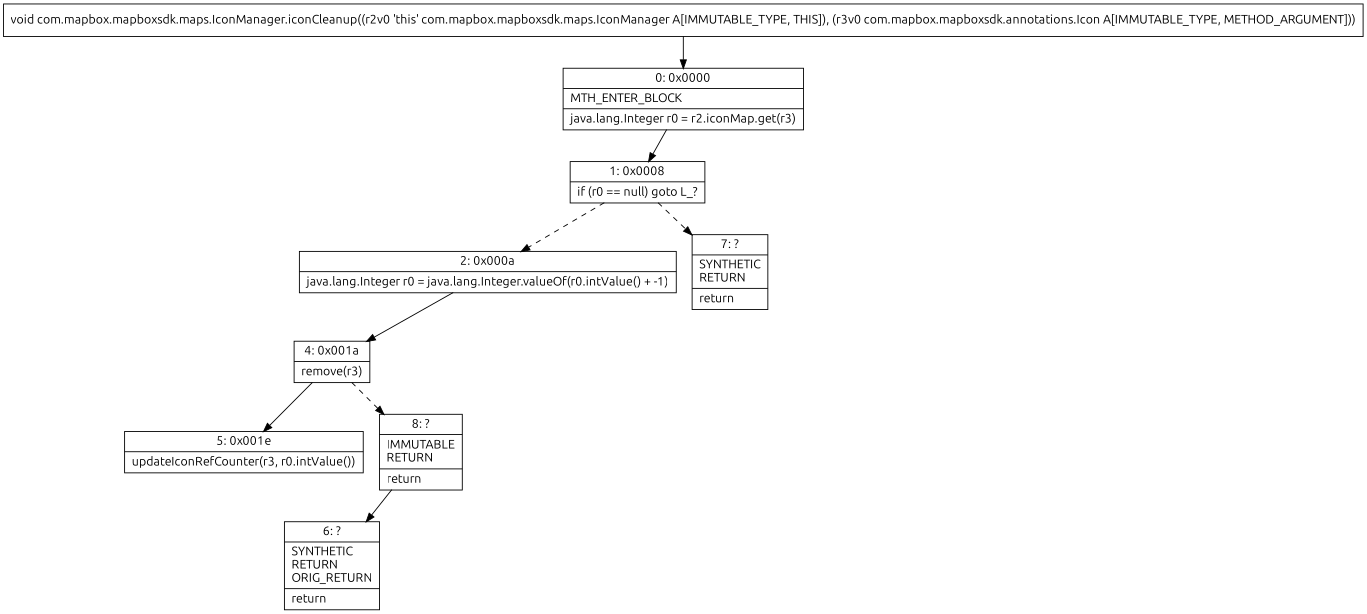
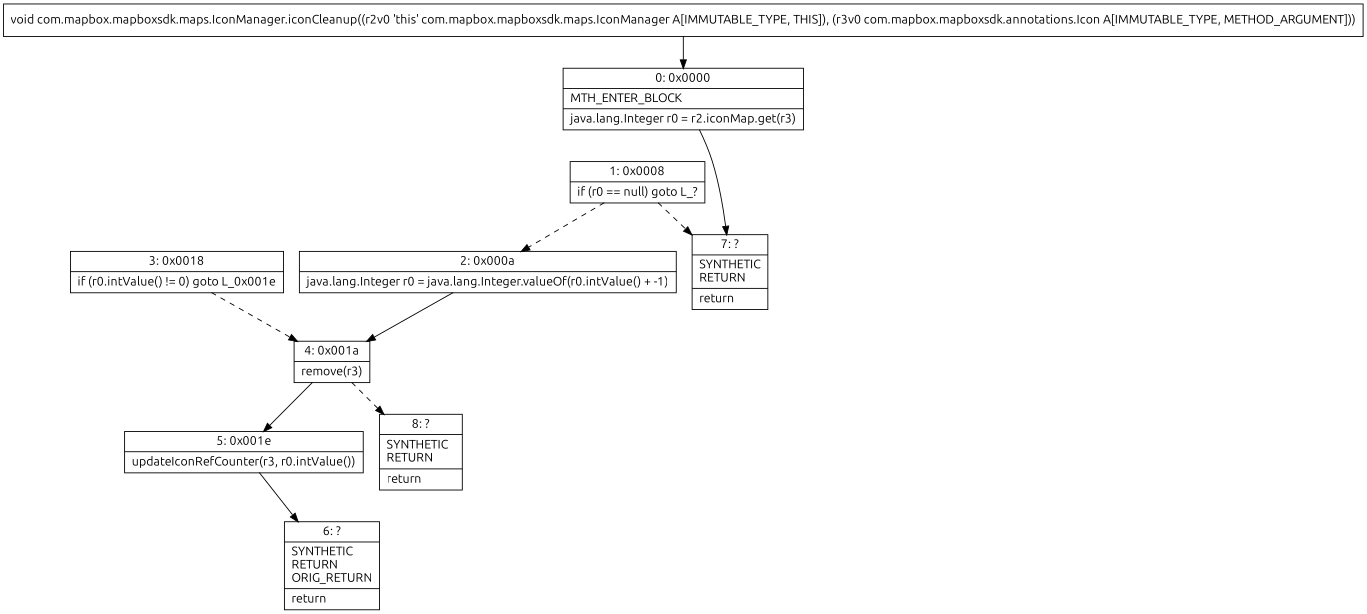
edge "0: 0x0000" -> "1: 0x0008": now "0: 0x0000" -> "7: ?"
node "3: 0x0018": added
node "8: ?": text "IMMUTABLE" -> "SYNTHETIC"
edge "8: ?" -> "6: ?": now "5: 0x001e" -> "6: ?"
